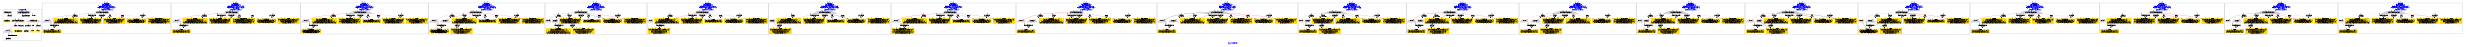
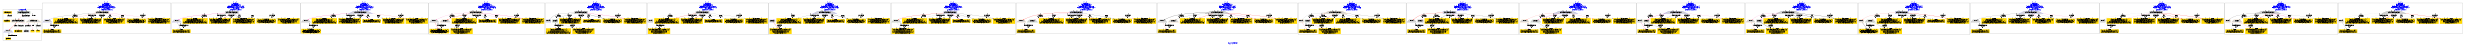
node "WebResource1": fillcolor lightgray -> gold
